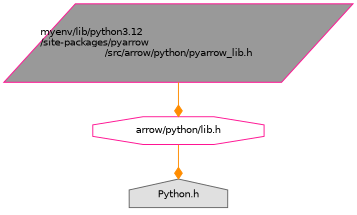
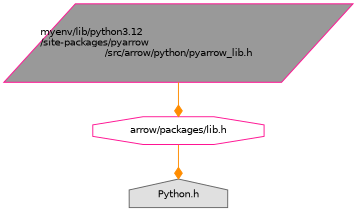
node "arrow/python/lib.h": label "arrow/python/lib.h" -> "arrow/packages/lib.h"
